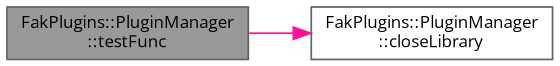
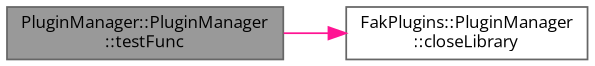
node "FakPlugins::PluginManager ::testFunc": label "FakPlugins::PluginManager ::testFunc" -> "PluginManager::PluginManager ::testFunc"
